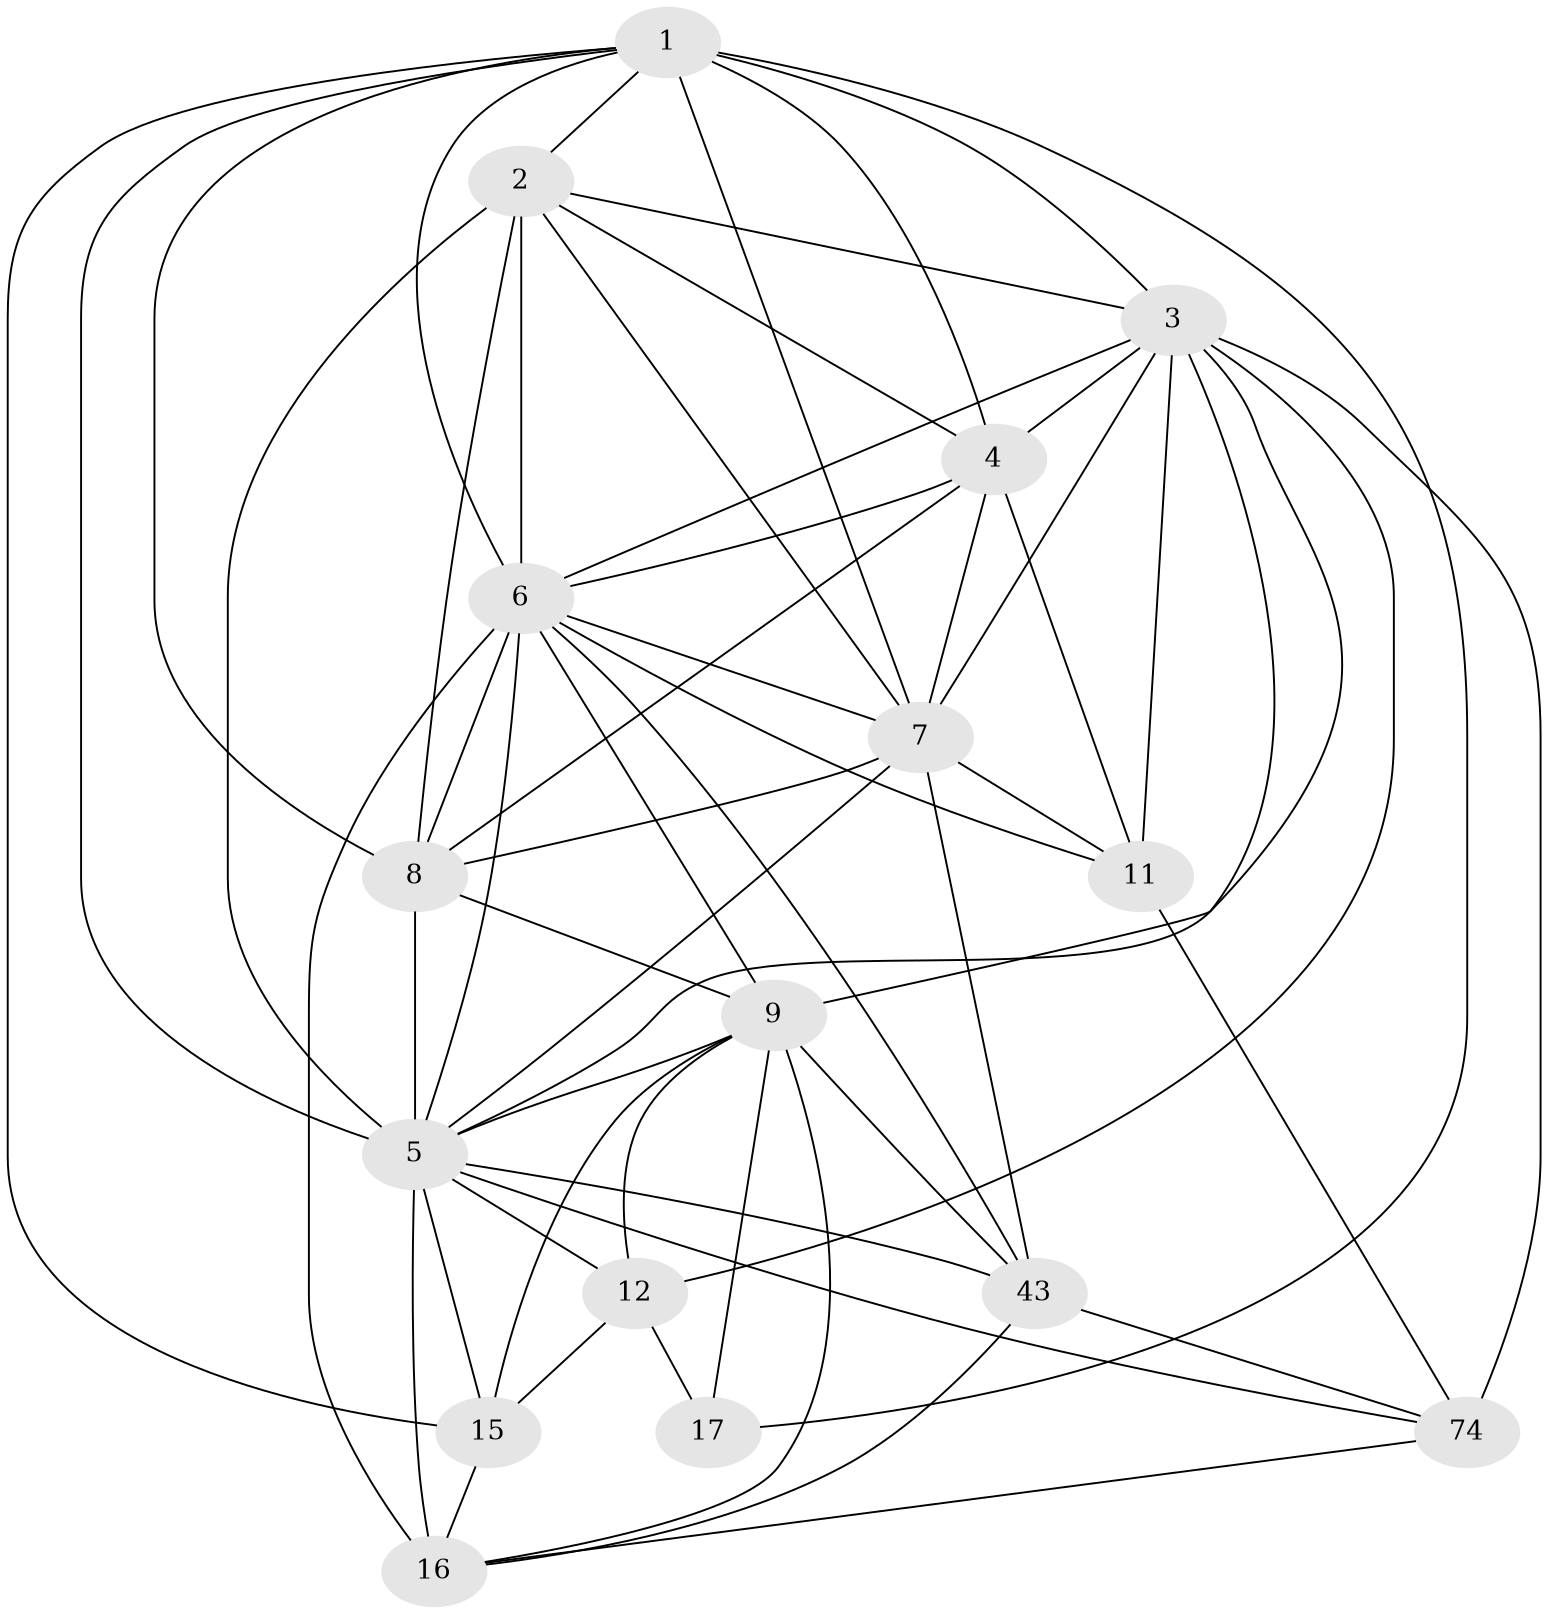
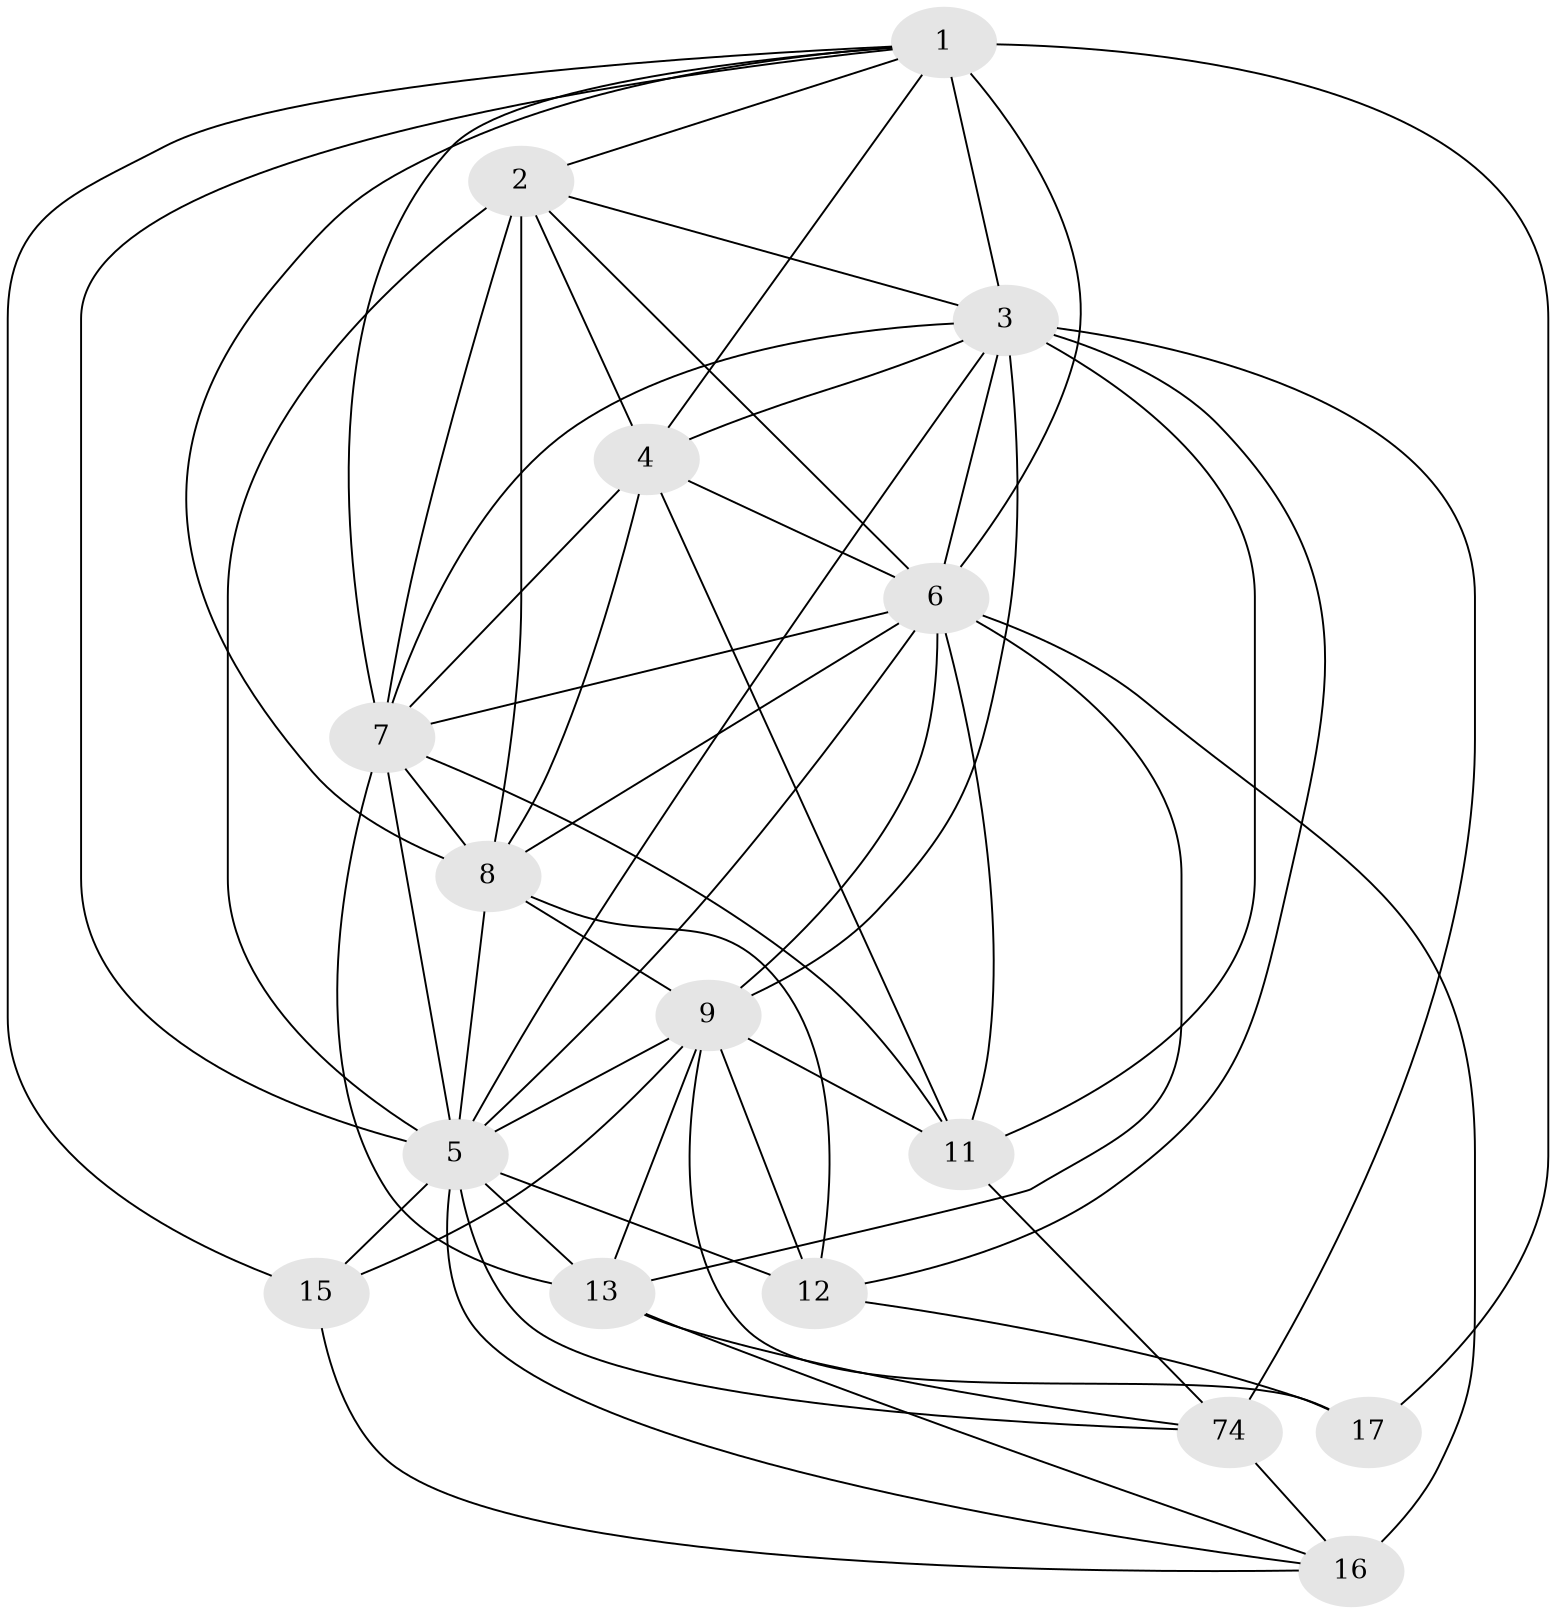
node "43": label "43" -> "13"
edge "12" -- "15": now "12" -- "8"
edge "9" -- "16": now "9" -- "11"
